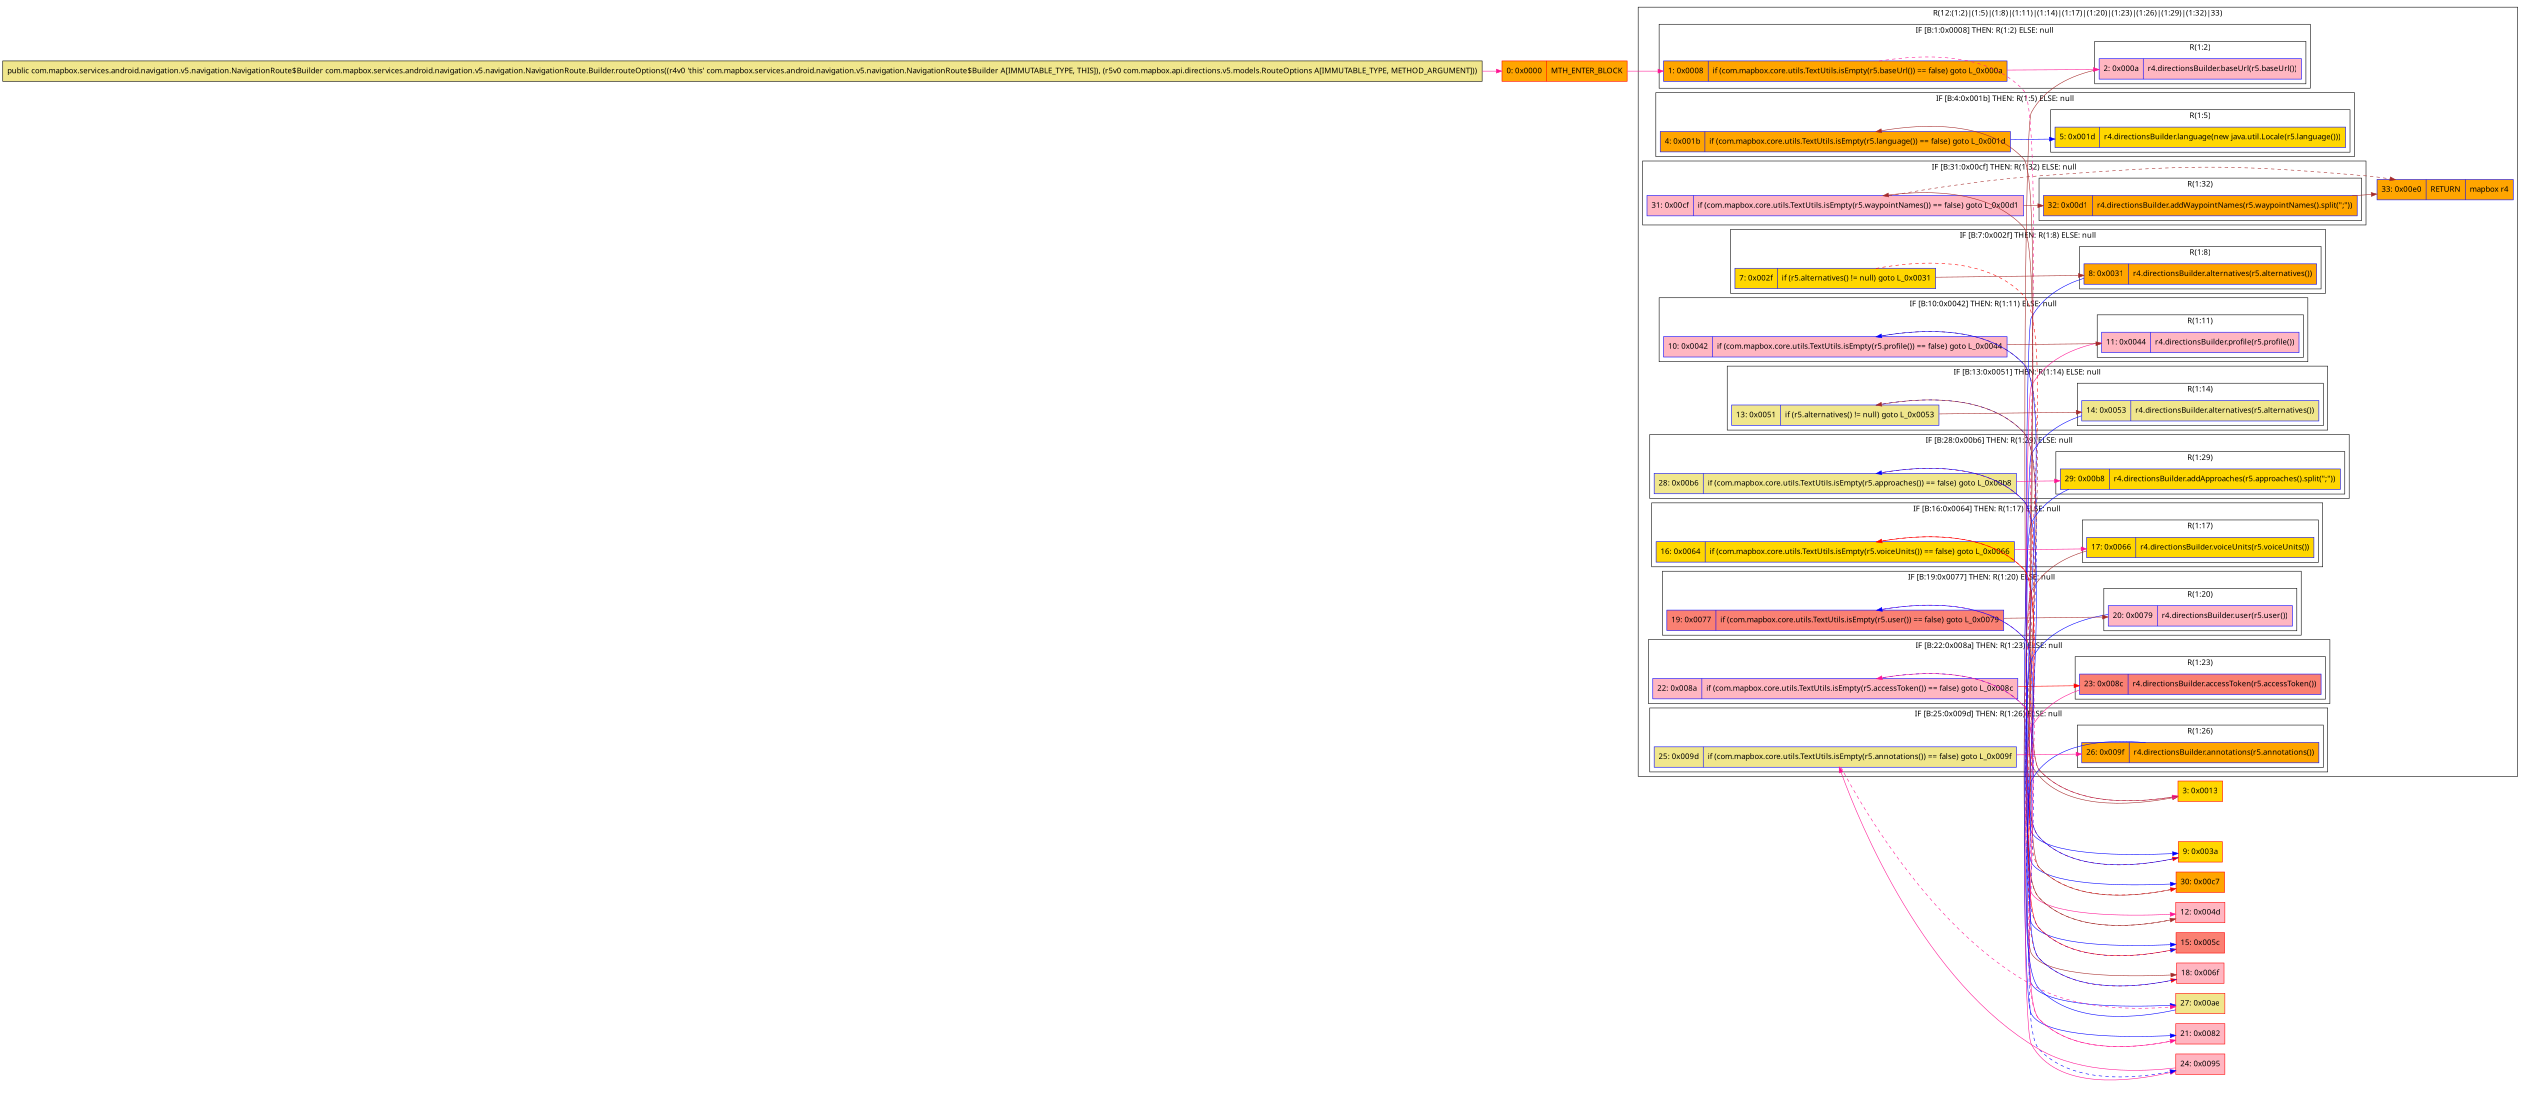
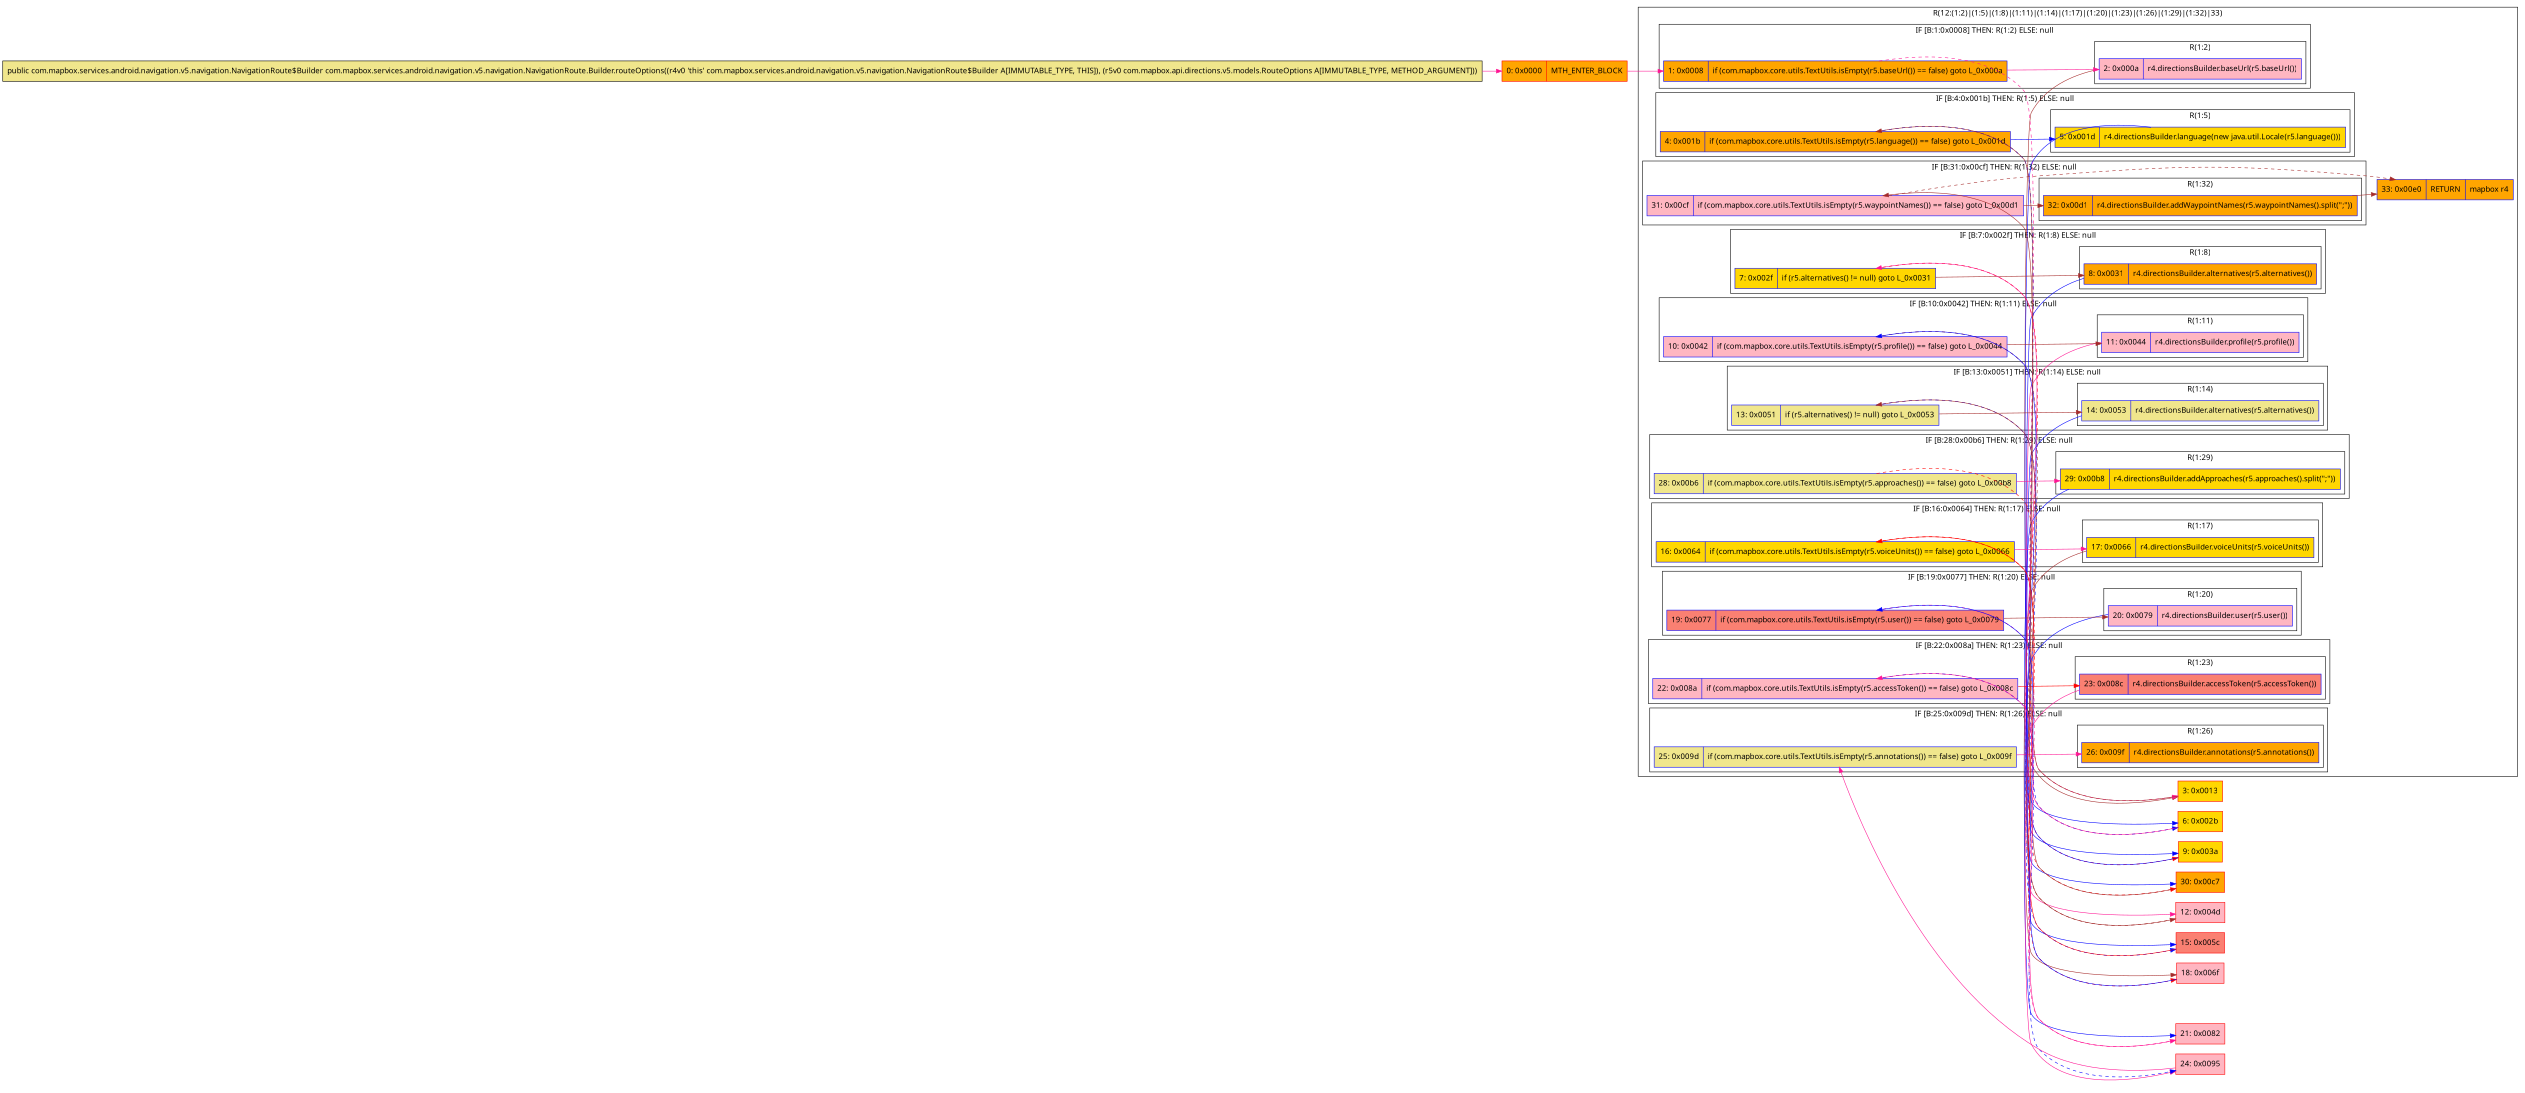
node "6: 0x002b": added
node "27: 0x00ae": removed
